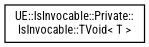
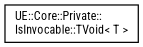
node "UE::IsInvocable::Private:: IsInvocable::TVoid< T >": label "UE::IsInvocable::Private:: IsInvocable::TVoid< T >" -> "UE::Core::Private:: IsInvocable::TVoid< T >"
